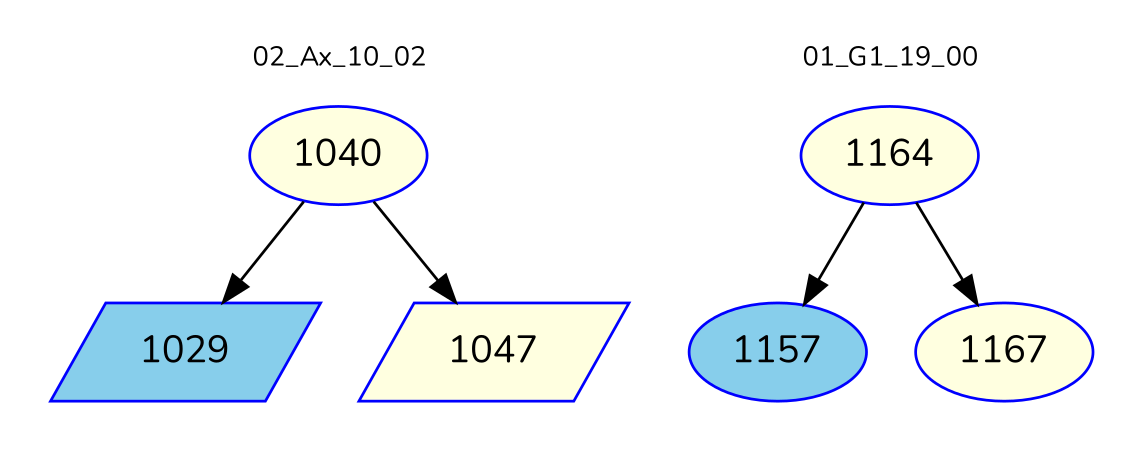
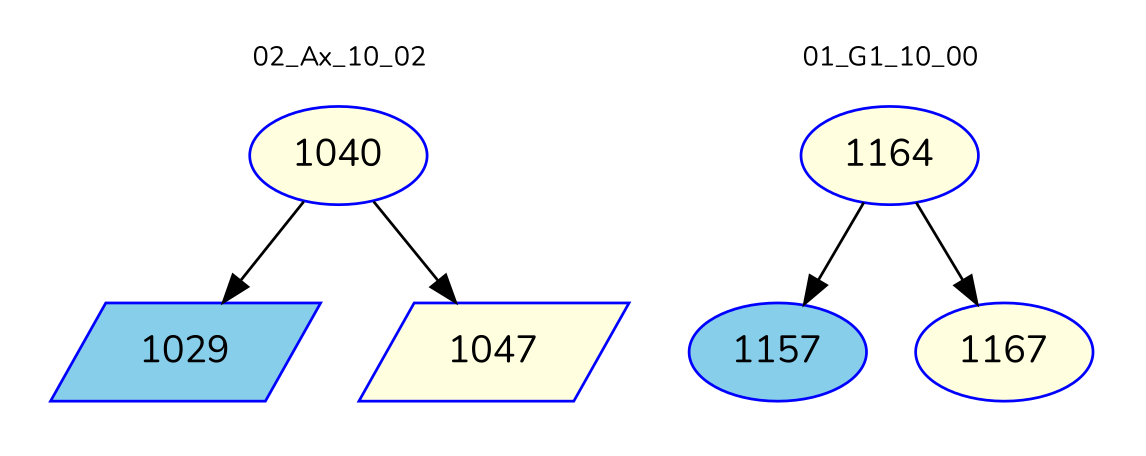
cluster "01_G1_19_00": label "01_G1_19_00" -> "01_G1_10_00"
